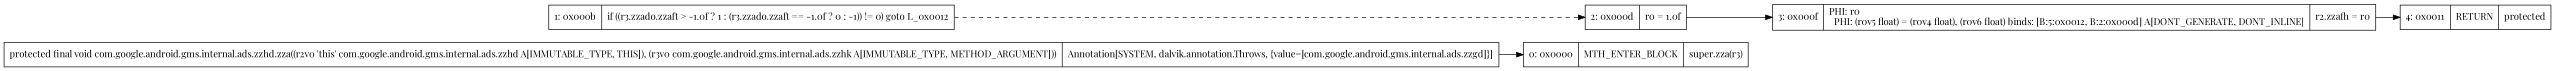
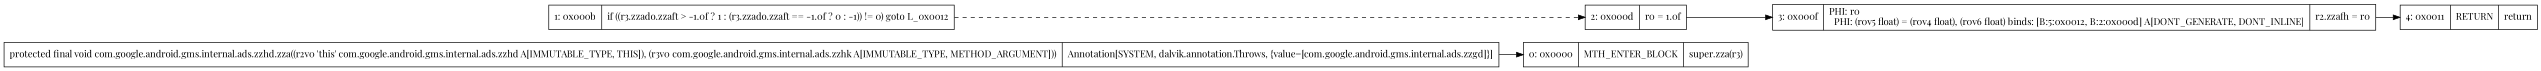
node "4: 0x0011": text "protected" -> "return"
